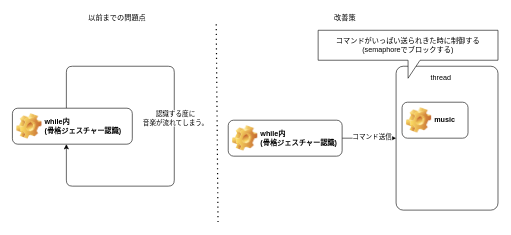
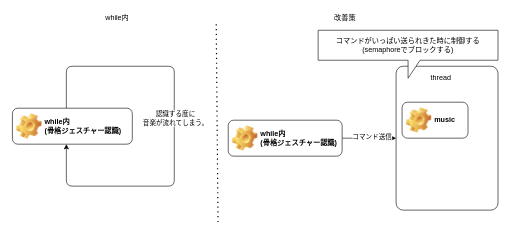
node "以前までの問題点": label "以前までの問題点" -> "while内"
